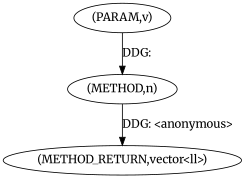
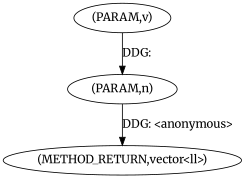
node "(METHOD,n)": label "(METHOD,n)" -> "(PARAM,n)"
